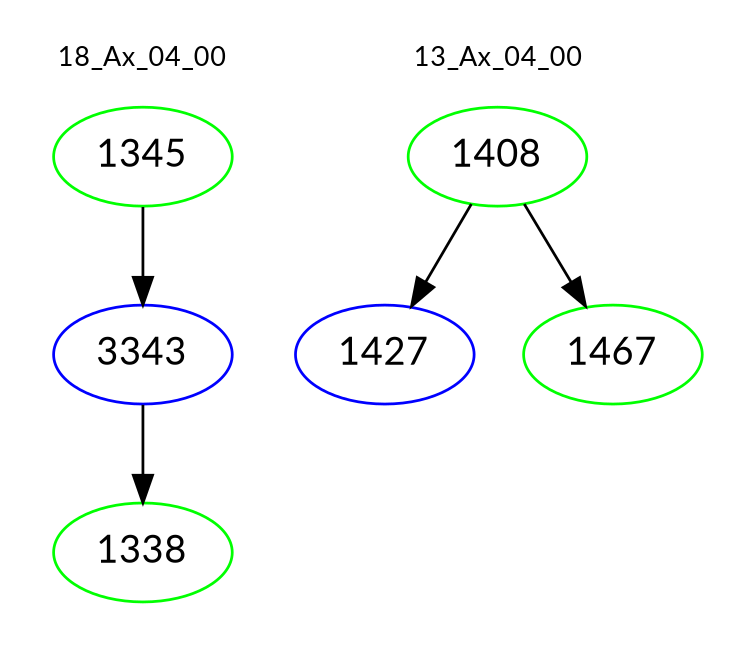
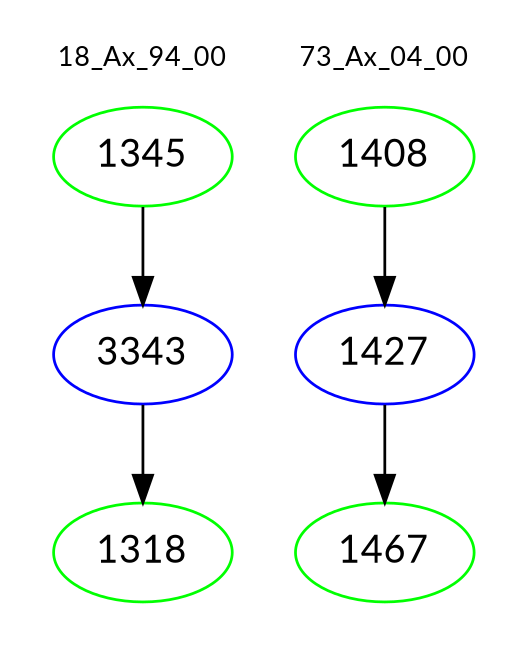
cluster "18_Ax_04_00": label "18_Ax_04_00" -> "18_Ax_94_00"
cluster "13_Ax_04_00": label "13_Ax_04_00" -> "73_Ax_04_00"
edge "1408" -> "1467": now "1427" -> "1467"
node "1338": label "1338" -> "1318"
